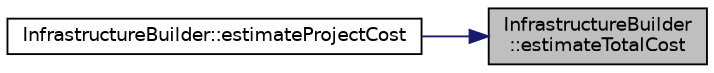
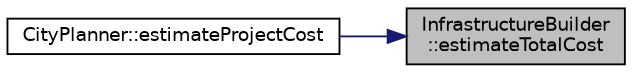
node "InfrastructureBuilder::estimateProjectCost": label "InfrastructureBuilder::estimateProjectCost" -> "CityPlanner::estimateProjectCost"
